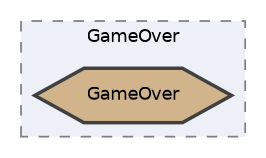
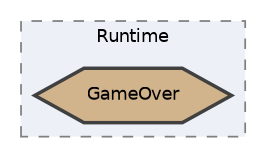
cluster "GameOver": label "GameOver" -> "Runtime"
